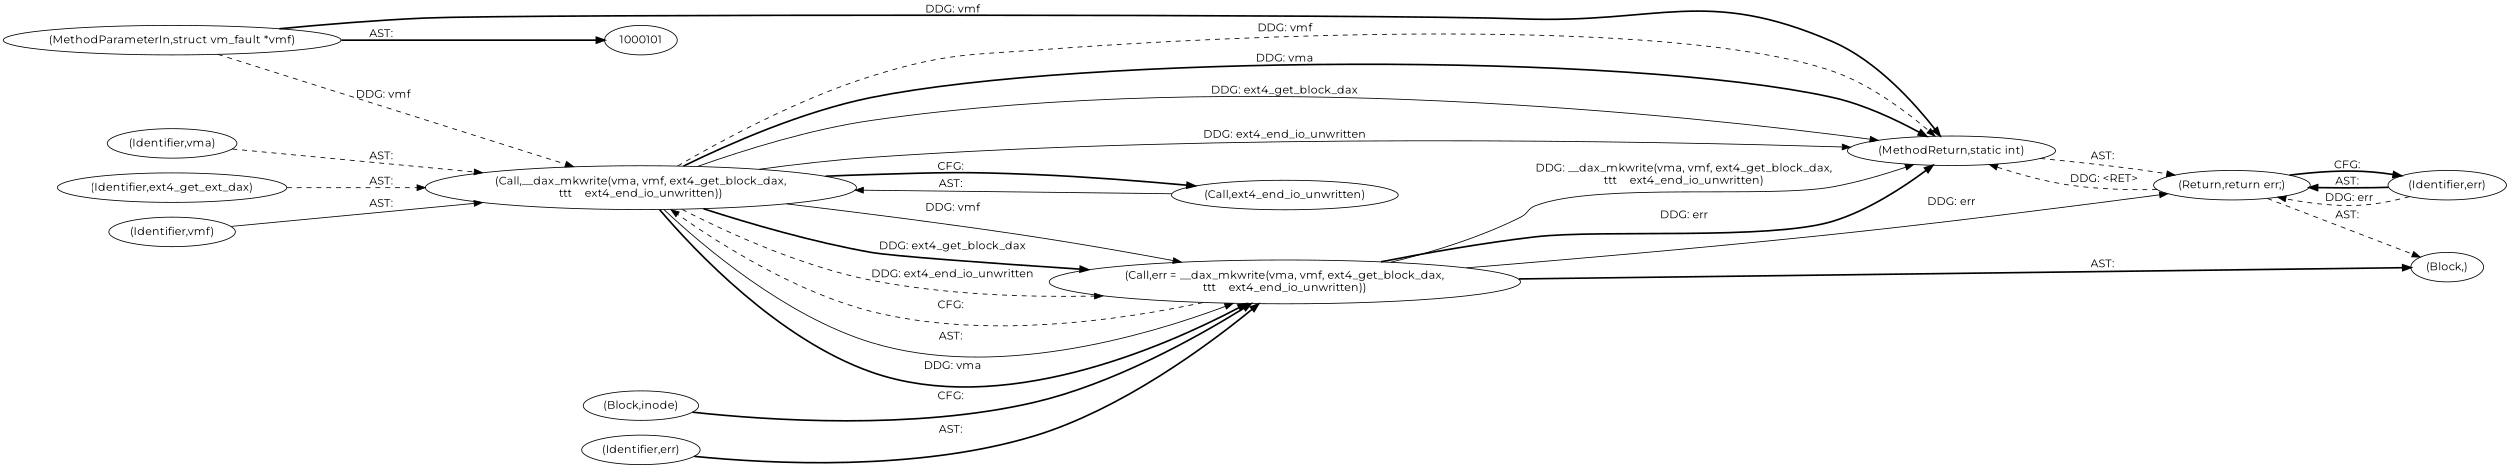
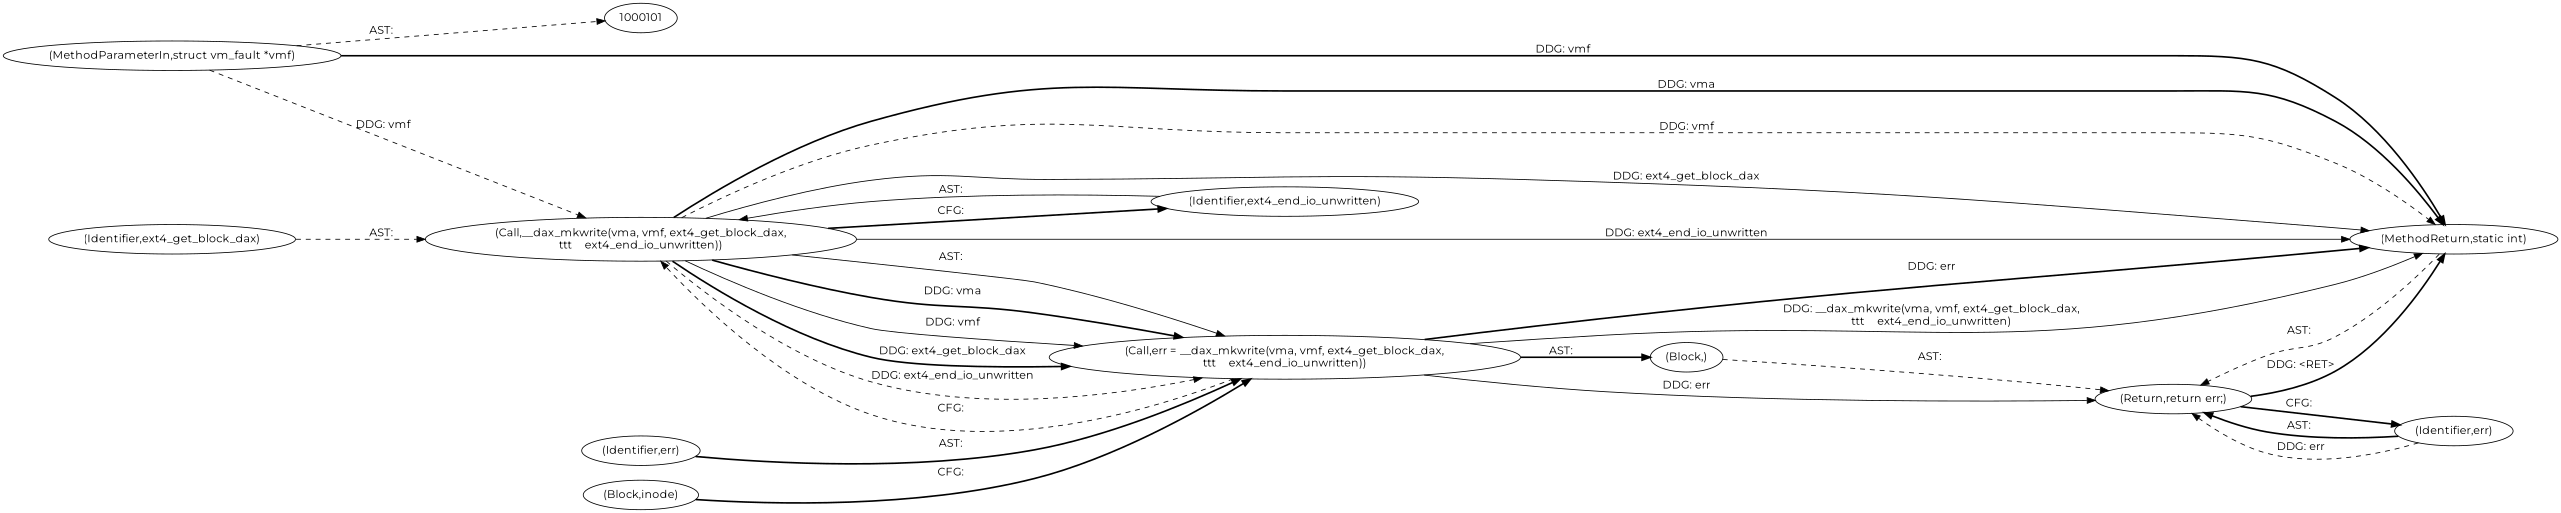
edge "(MethodParameterIn,struct vm_fault *vmf)" -> "1000101": style bold -> dashed
node "(Identifier,vma)": removed
edge "(Return,return err;)" -> "(MethodReturn,static int)": style dashed -> bold
node "(Identifier,ext4_get_ext_dax)": label "(Identifier,ext4_get_ext_dax)" -> "(Identifier,ext4_get_block_dax)"
node "(Call,ext4_end_io_unwritten)": label "(Call,ext4_end_io_unwritten)" -> "(Identifier,ext4_end_io_unwritten)"
edge "(Return,return err;)" -> "(Block,)": reversed
node "(Identifier,vmf)": removed
